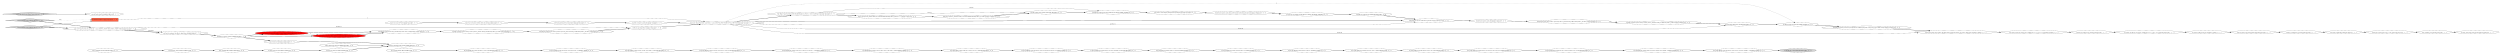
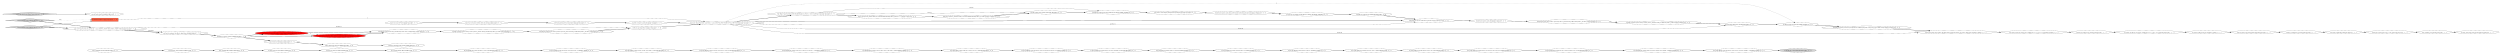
edge "expectInitializeTask()@@@4@@@['0', '0', '1']" -> "expectPollInitialAssignment()@@@6@@@['0', '0', '1']": now "expectInitializeTask()@@@4@@@['0', '0', '1']" -> "expectTaskGetTopic(true)@@@5@@@['0', '0', '1']"
edge "workerTask.iteration()@@@48@@@['0', '0', '1']" -> "expectPollInitialAssignment()@@@6@@@['0', '0', '1']": now "workerTask.iteration()@@@48@@@['0', '0', '1']" -> "time.sleep(30000L)@@@49@@@['0', '0', '1']"
